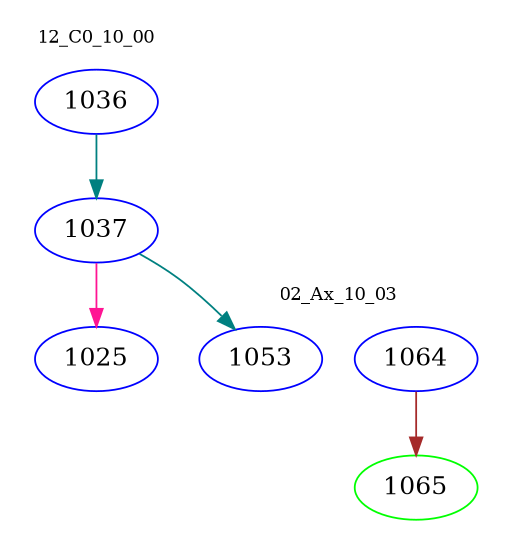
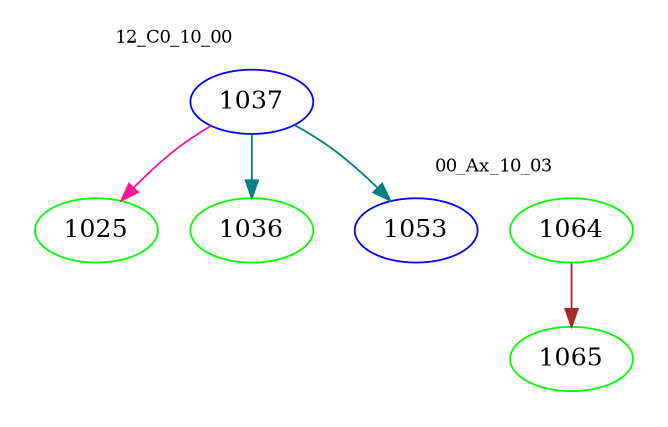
node "1036": color blue -> green
edge "1036" -> "1037": reversed
cluster "02_Ax_10_03": label "02_Ax_10_03" -> "00_Ax_10_03"
node "1025": color blue -> green
node "1064": color blue -> green
